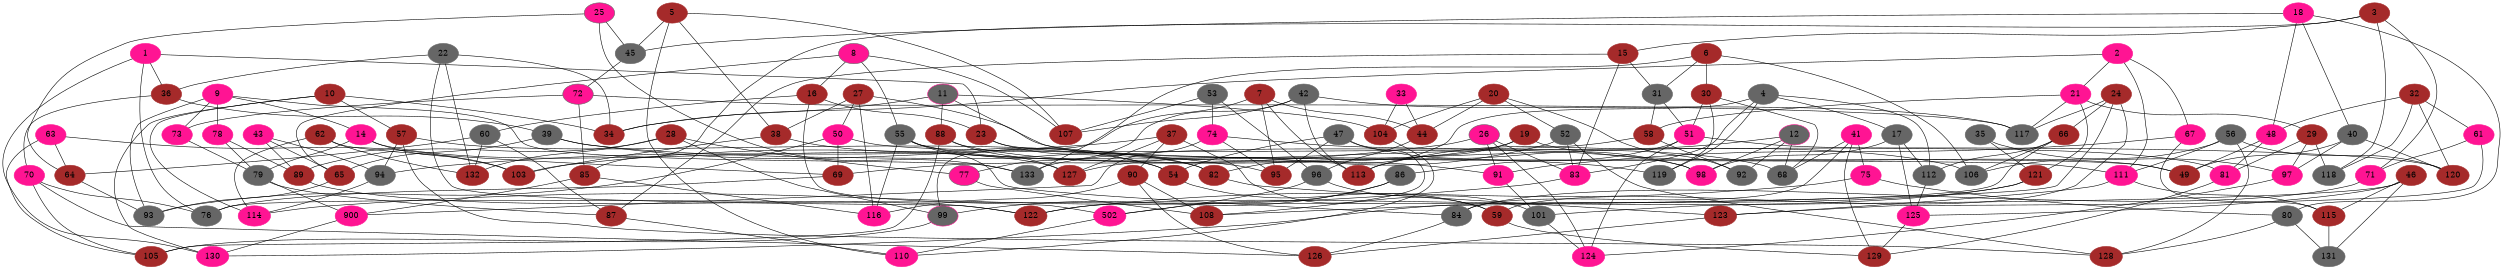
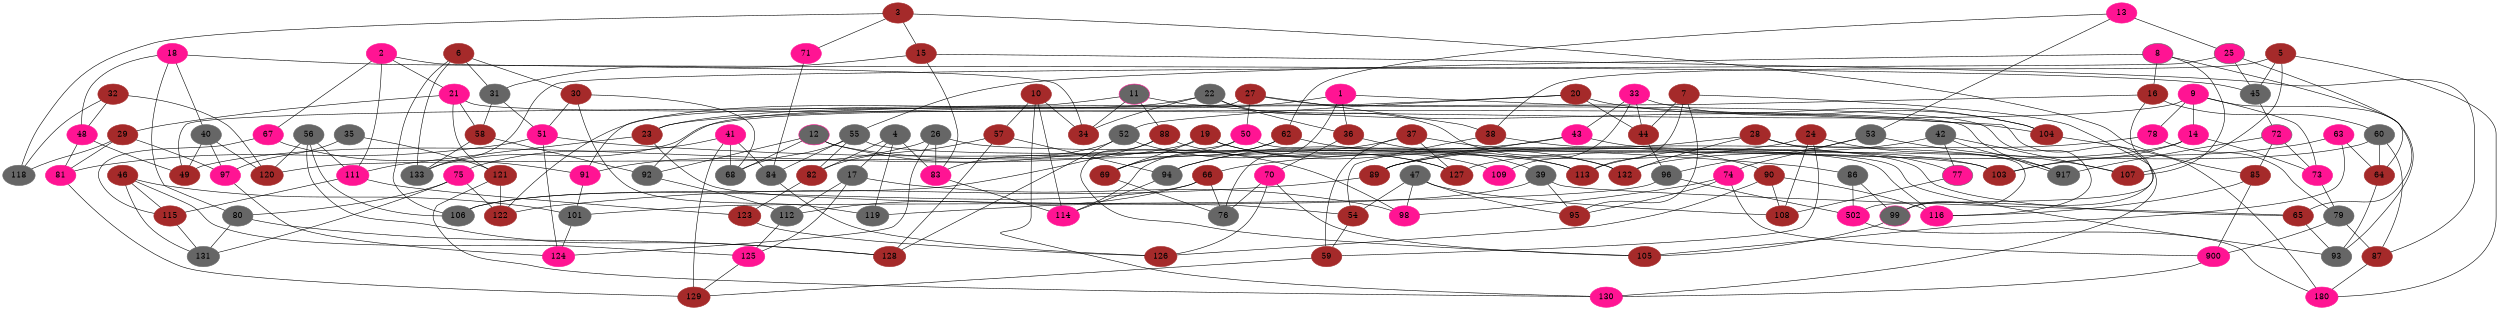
node "13": added
edge "4" -- "112": now "92" -- "112"
edge "33" -- "43": added
node "26": fillcolor deeppink -> gray40
node "117": label "117" -> "917"
node "61": removed
edge "14" -- "79": now "14" -- "73"
node "109": added
edge "75" -- "131": added
node "110": label "110" -> "180"
